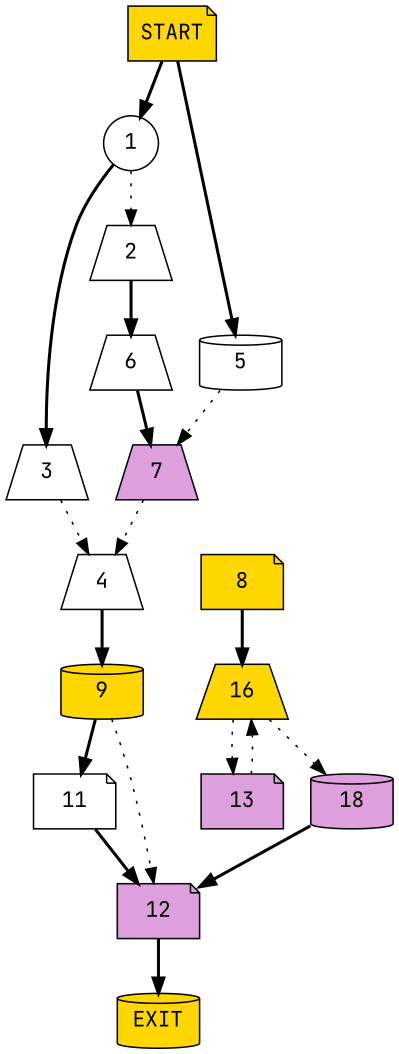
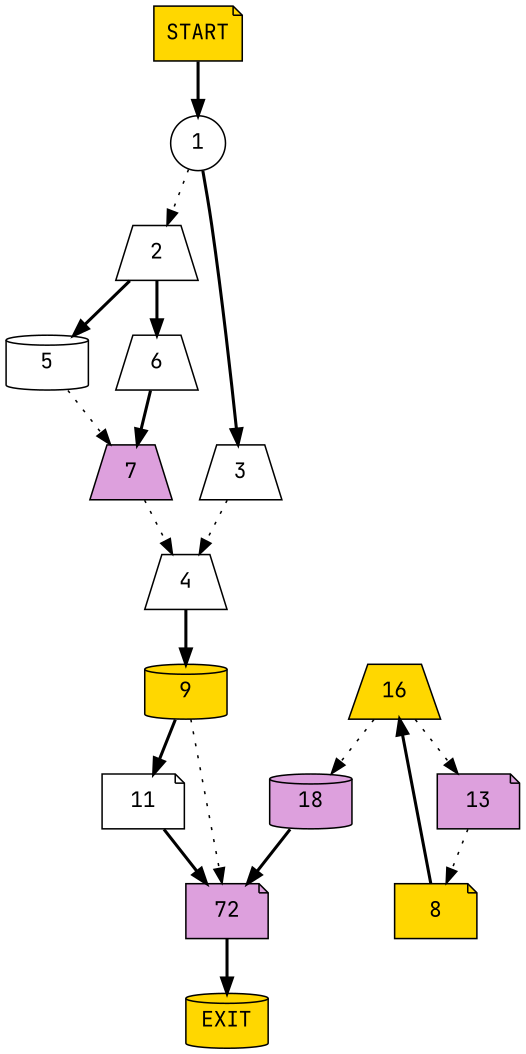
edge "START" -> "5": now "2" -> "5"
edge "13" -> "16": now "13" -> "8"
node "12": label "12" -> "72"
